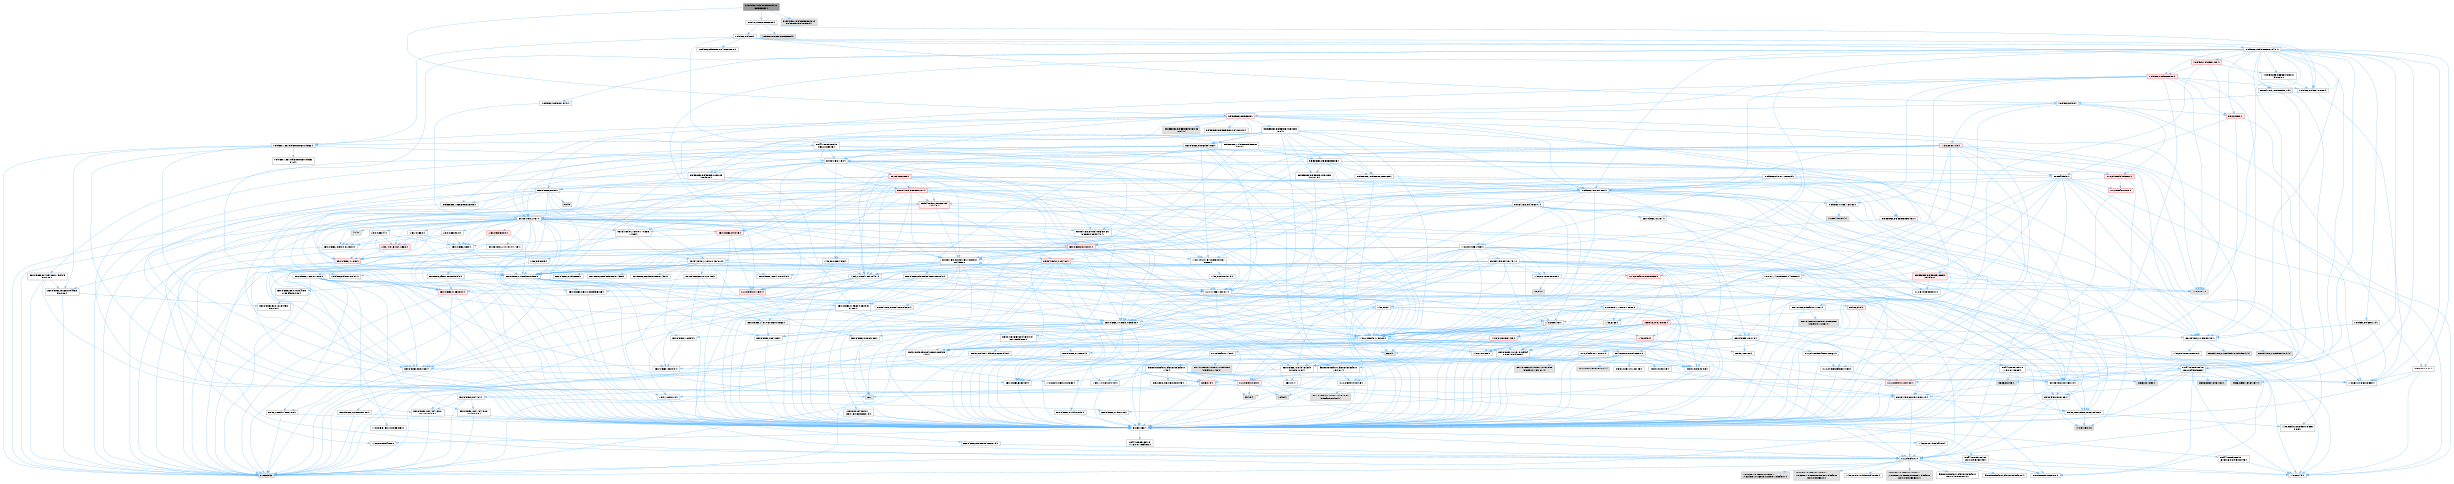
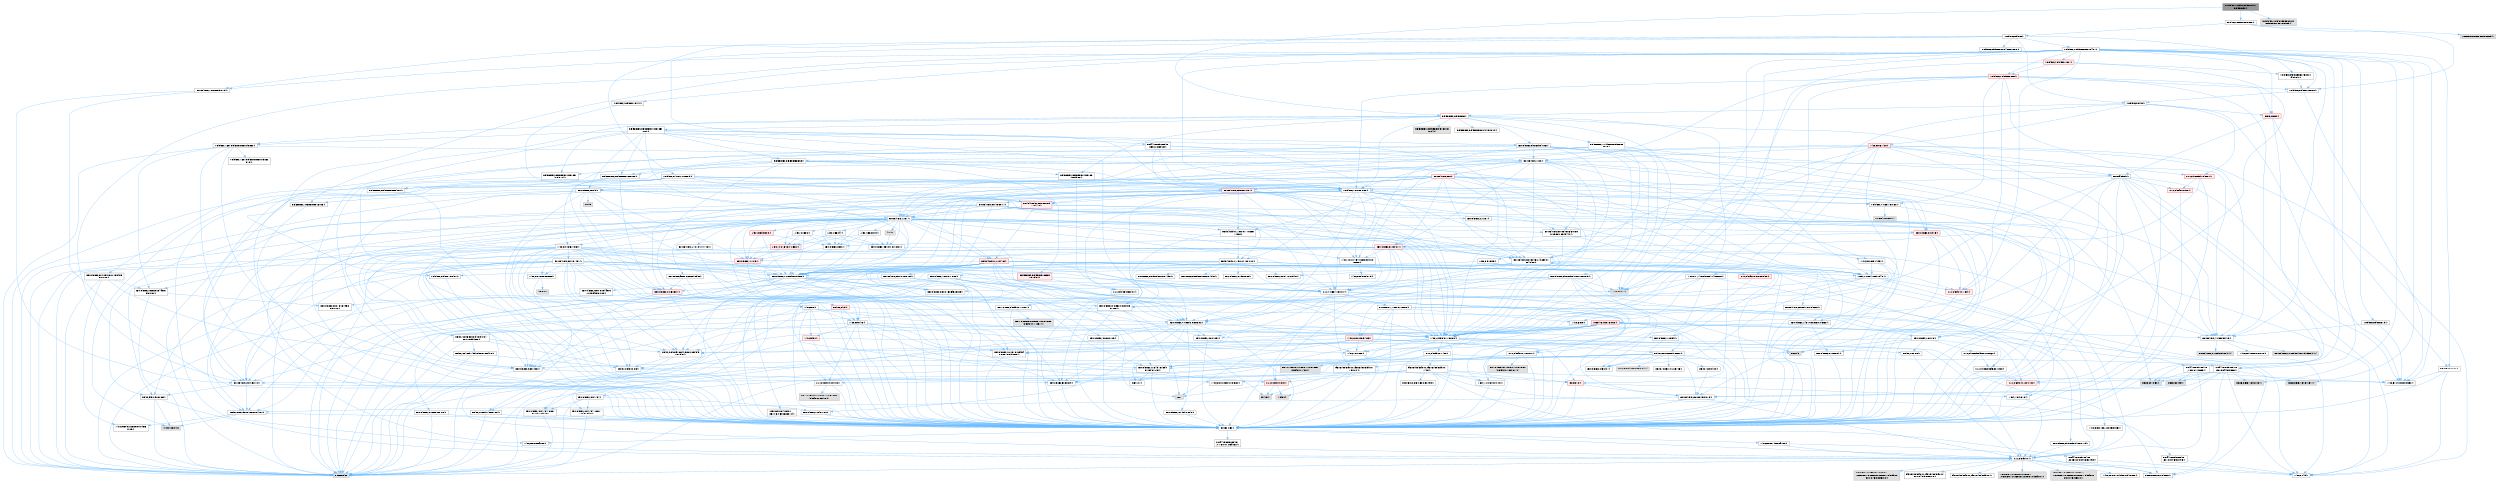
edge "UObject/Object.h" -> "UObject/WeakObjectPtrTemplates.h": now "UObject/Object.h" -> "UObject/PrimaryAssetId.h"
edge "Containers/StringConv.h" -> "Misc/CString.h": removed
edge "Delegates/DelegateSettings.h" -> "Misc/StaticAssertComplete Type.h": now "Templates/PointerIsConvertible FromTo.h" -> "Misc/StaticAssertComplete Type.h"
node "Traits/IsCharEncodingCompatible With.h": label "Traits/IsCharEncodingCompatible With.h" -> "Traits/IsCharEncodingCompatible Handler.h"
